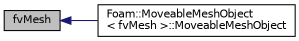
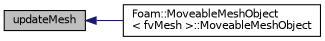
node "fvMesh": label "fvMesh" -> "updateMesh"
